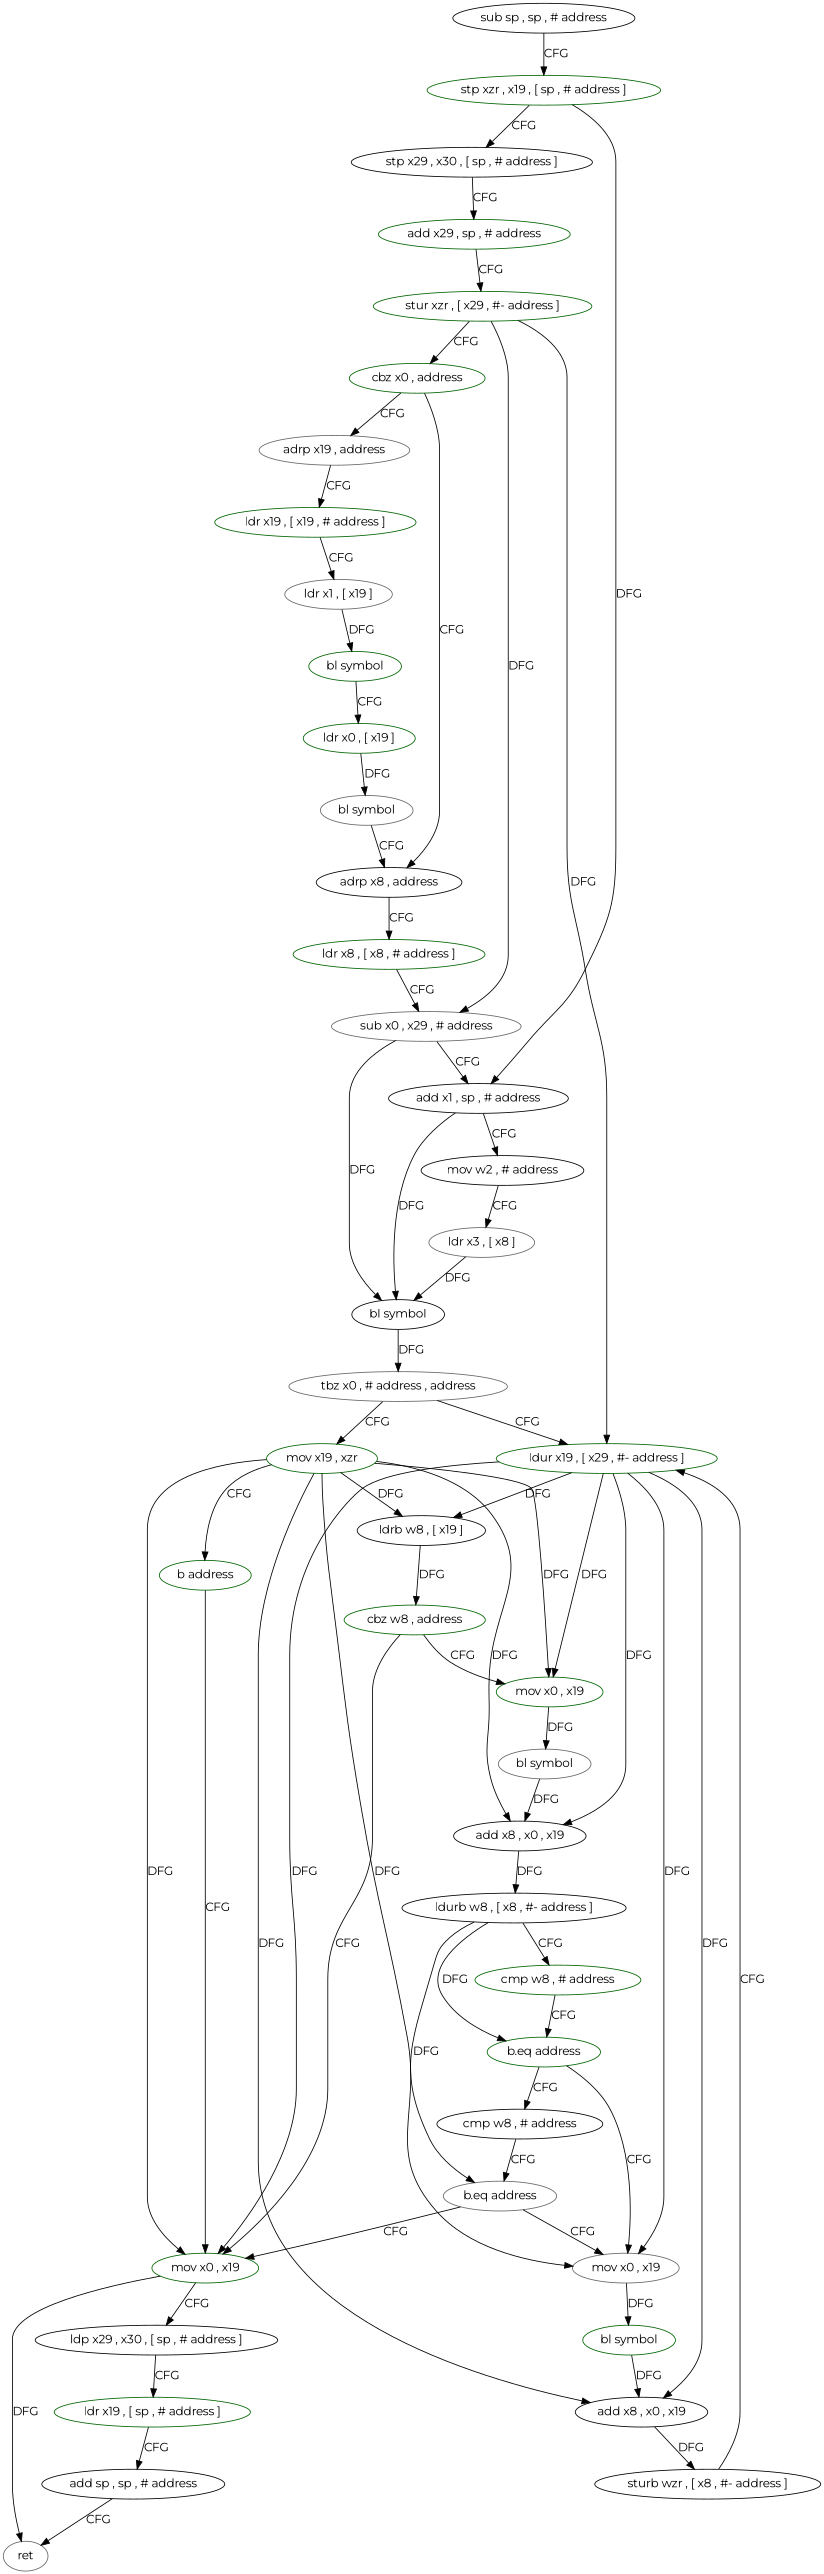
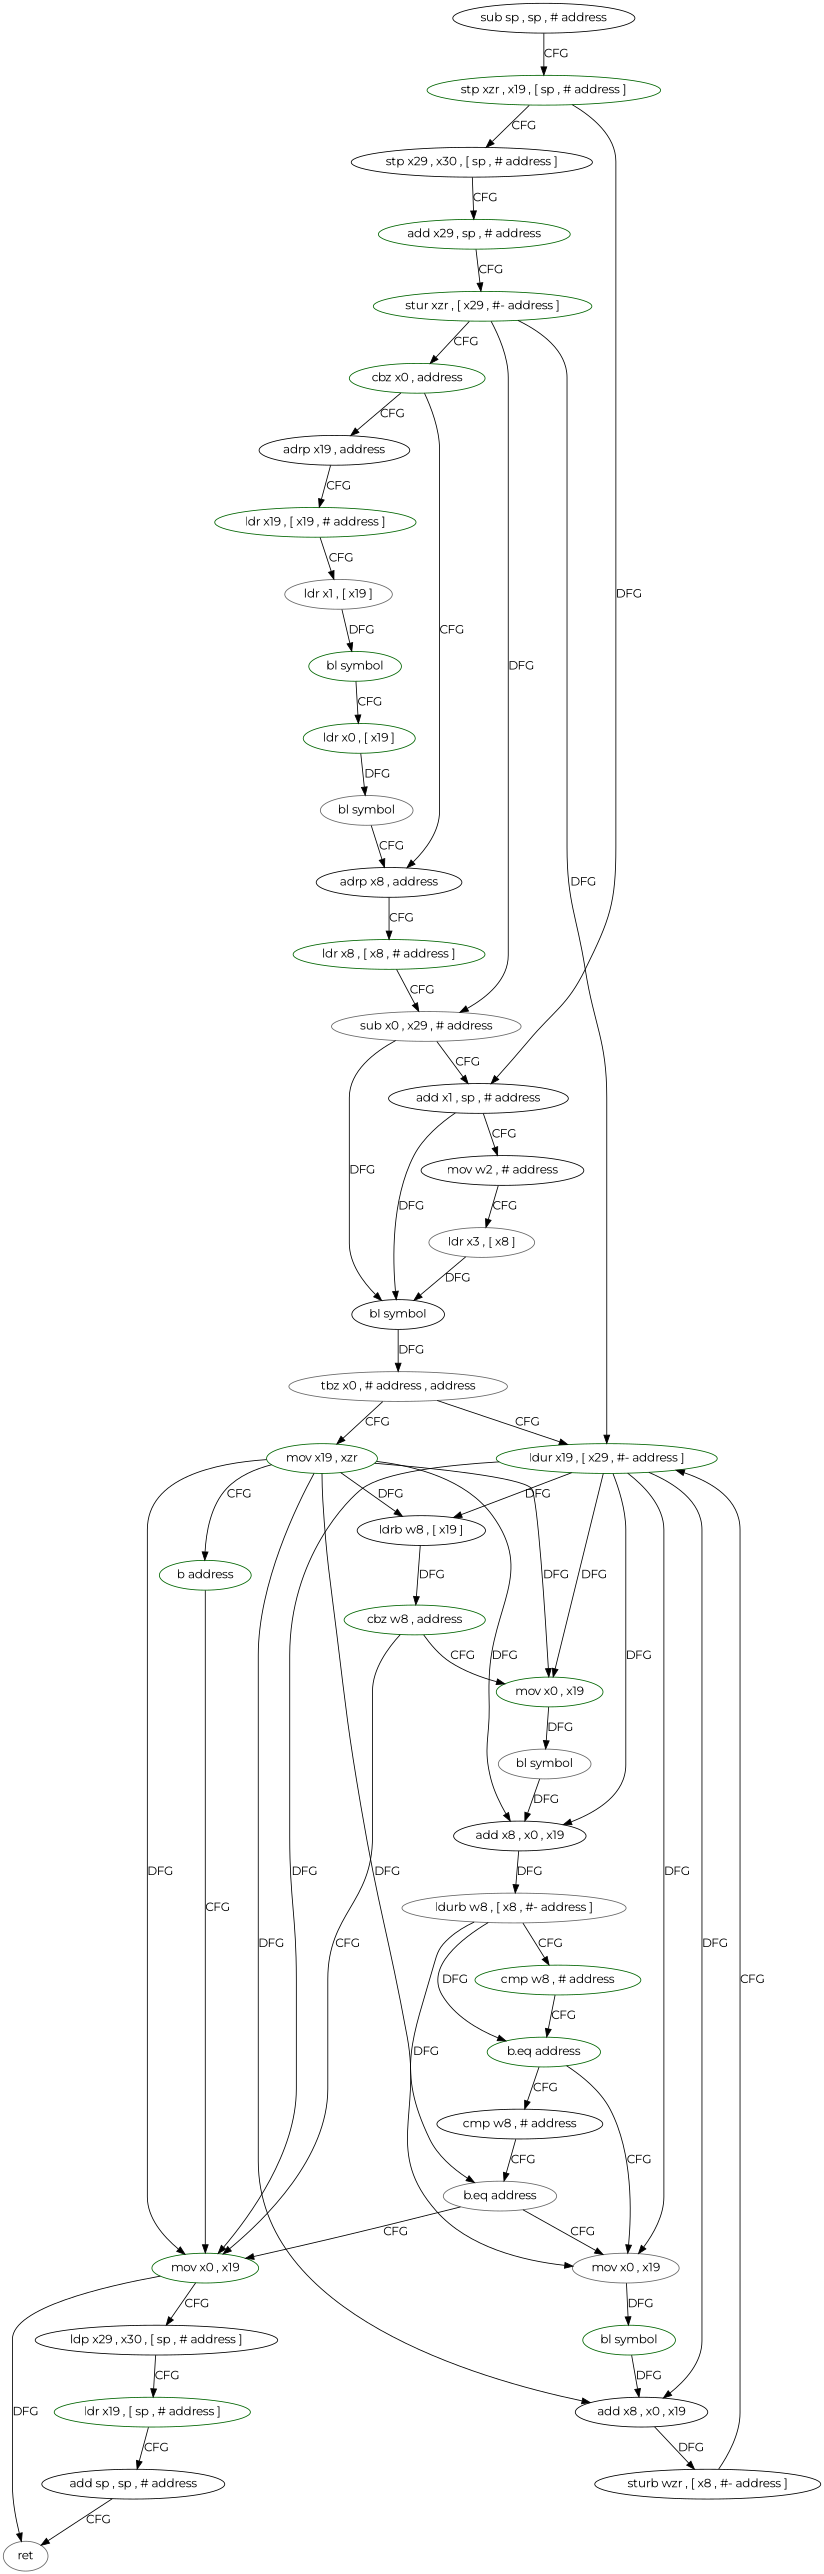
node "adrp x19 , address": color gray40 -> black
node "ldurb w8 , [ x8 , #- address ]": color black -> gray40
